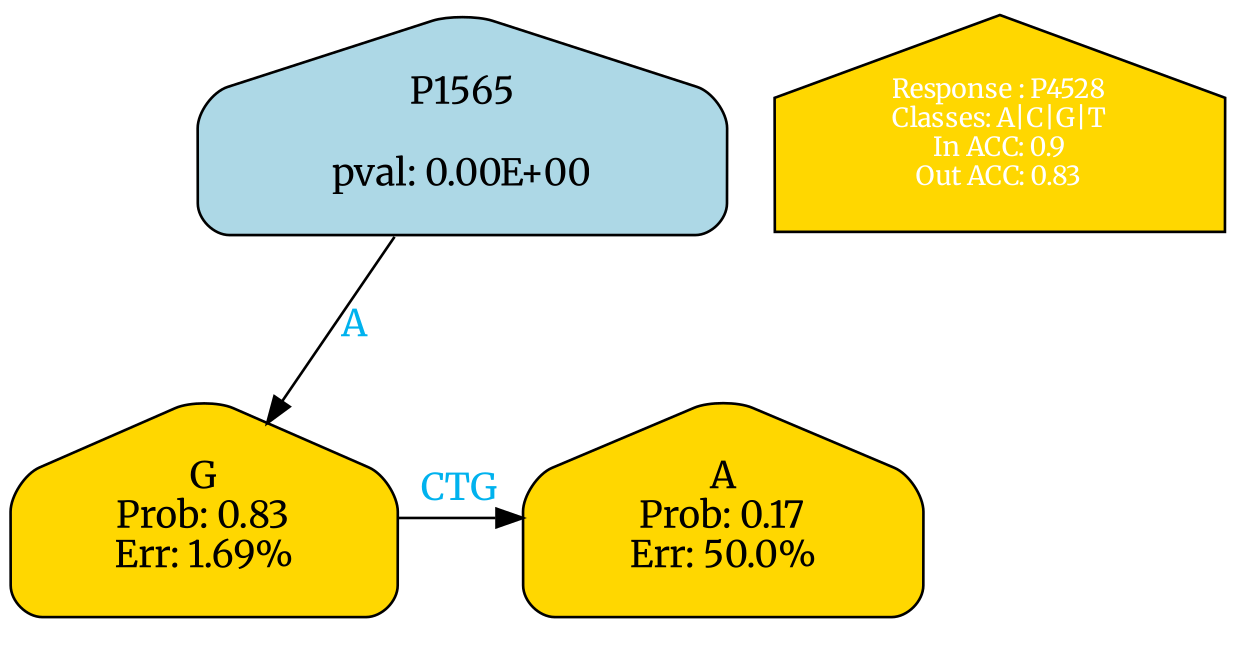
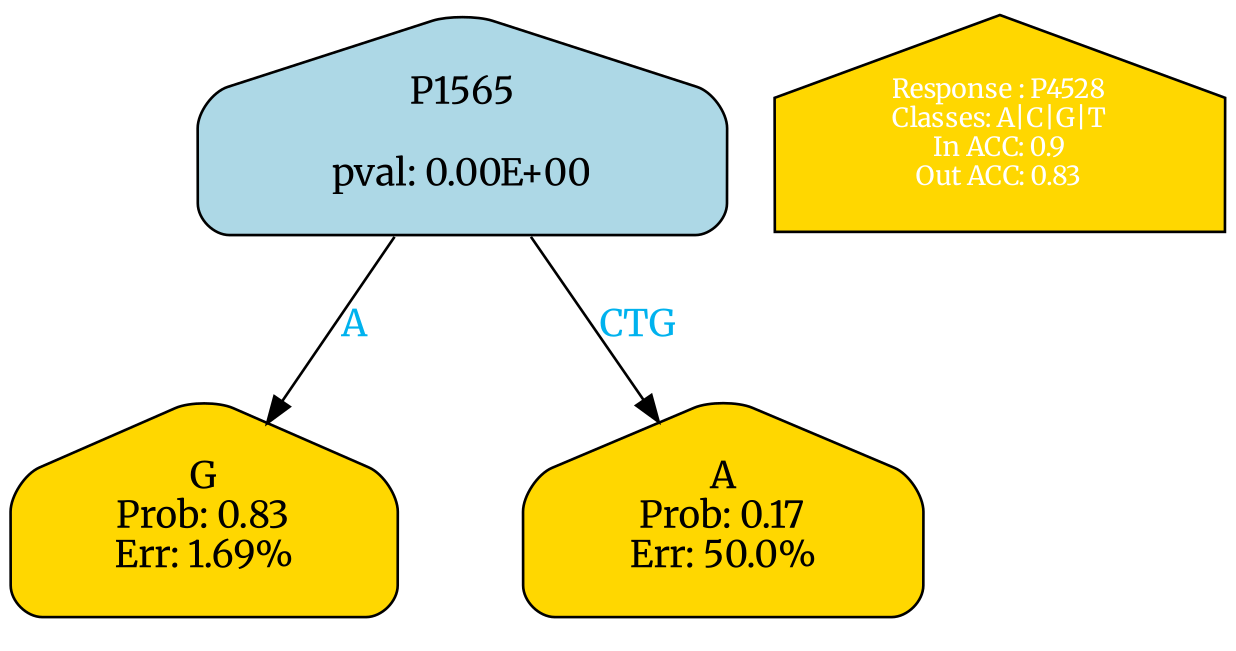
edge "G Prob: 0.83 Err: 1.69%" -> "A Prob: 0.17 Err: 50.0%": now "P1565 pval: 0.00E+00" -> "A Prob: 0.17 Err: 50.0%"
